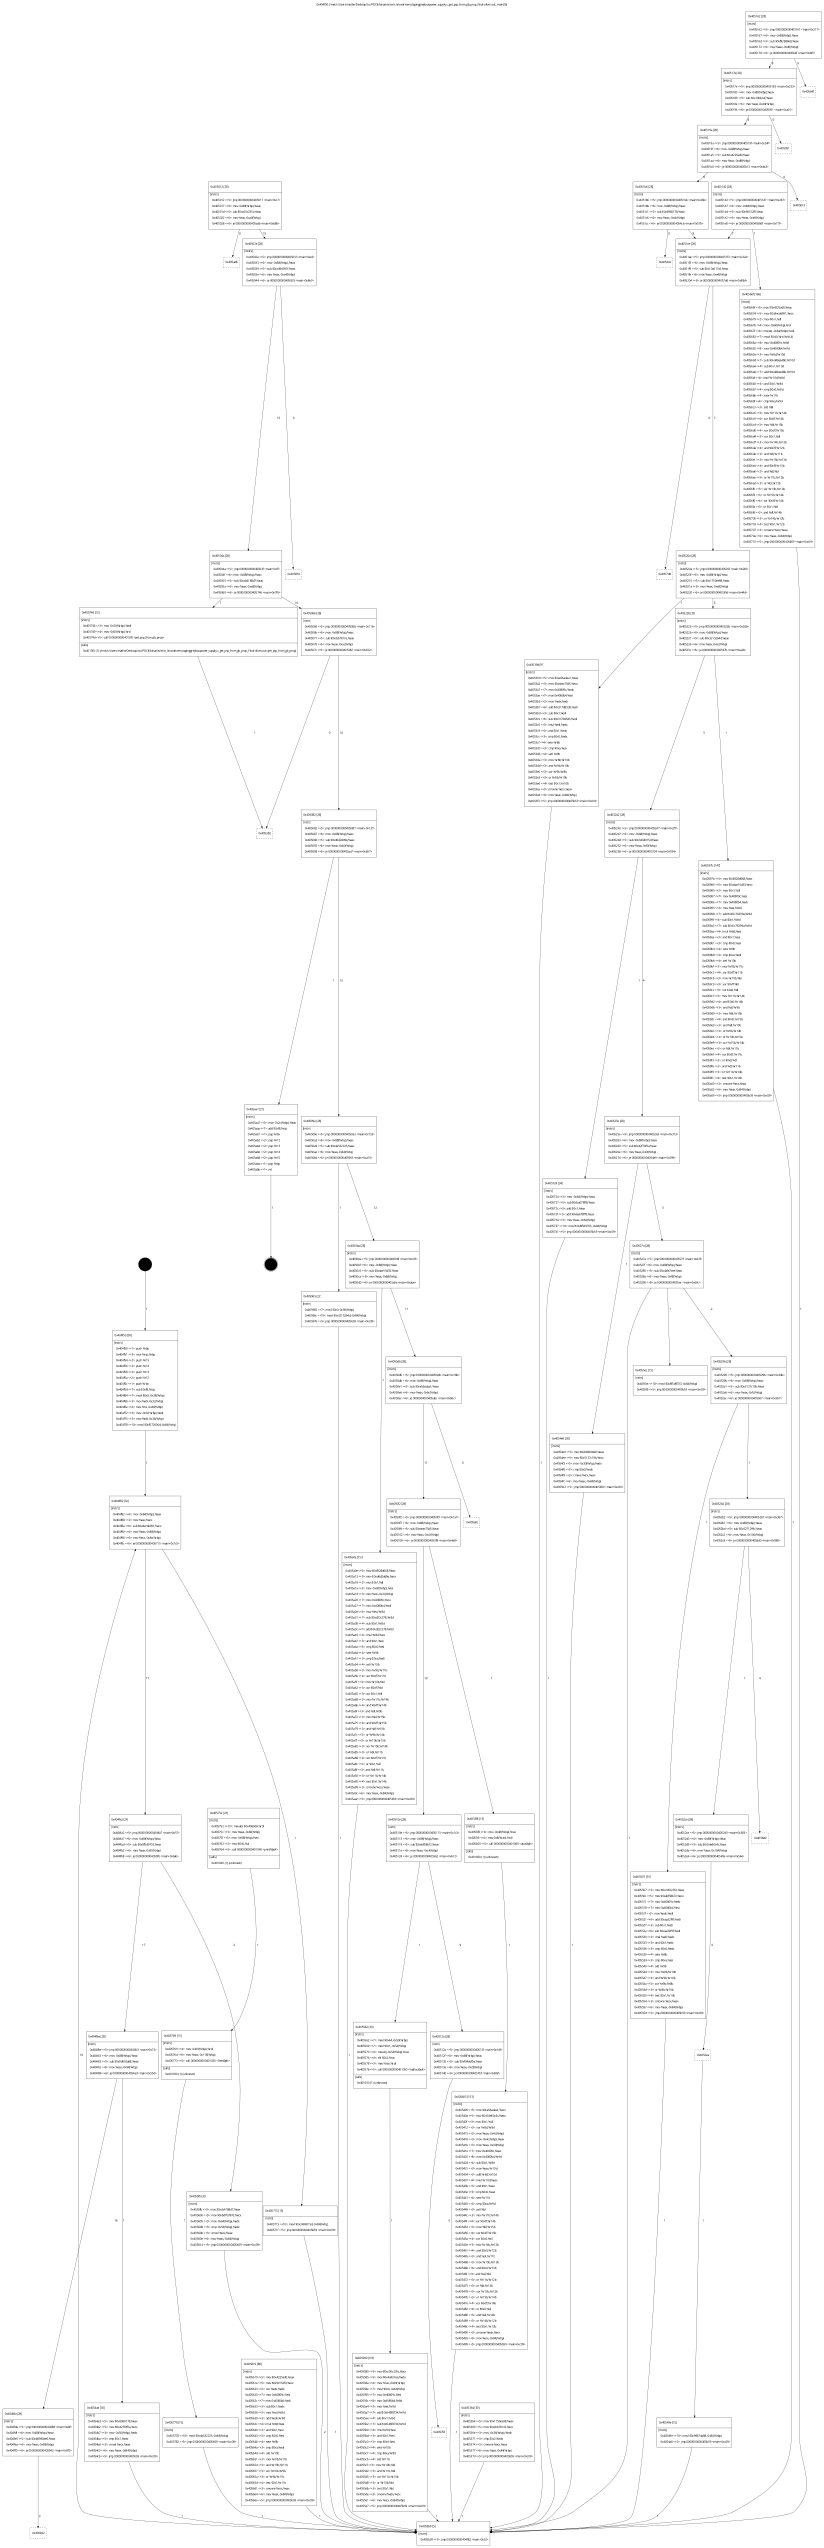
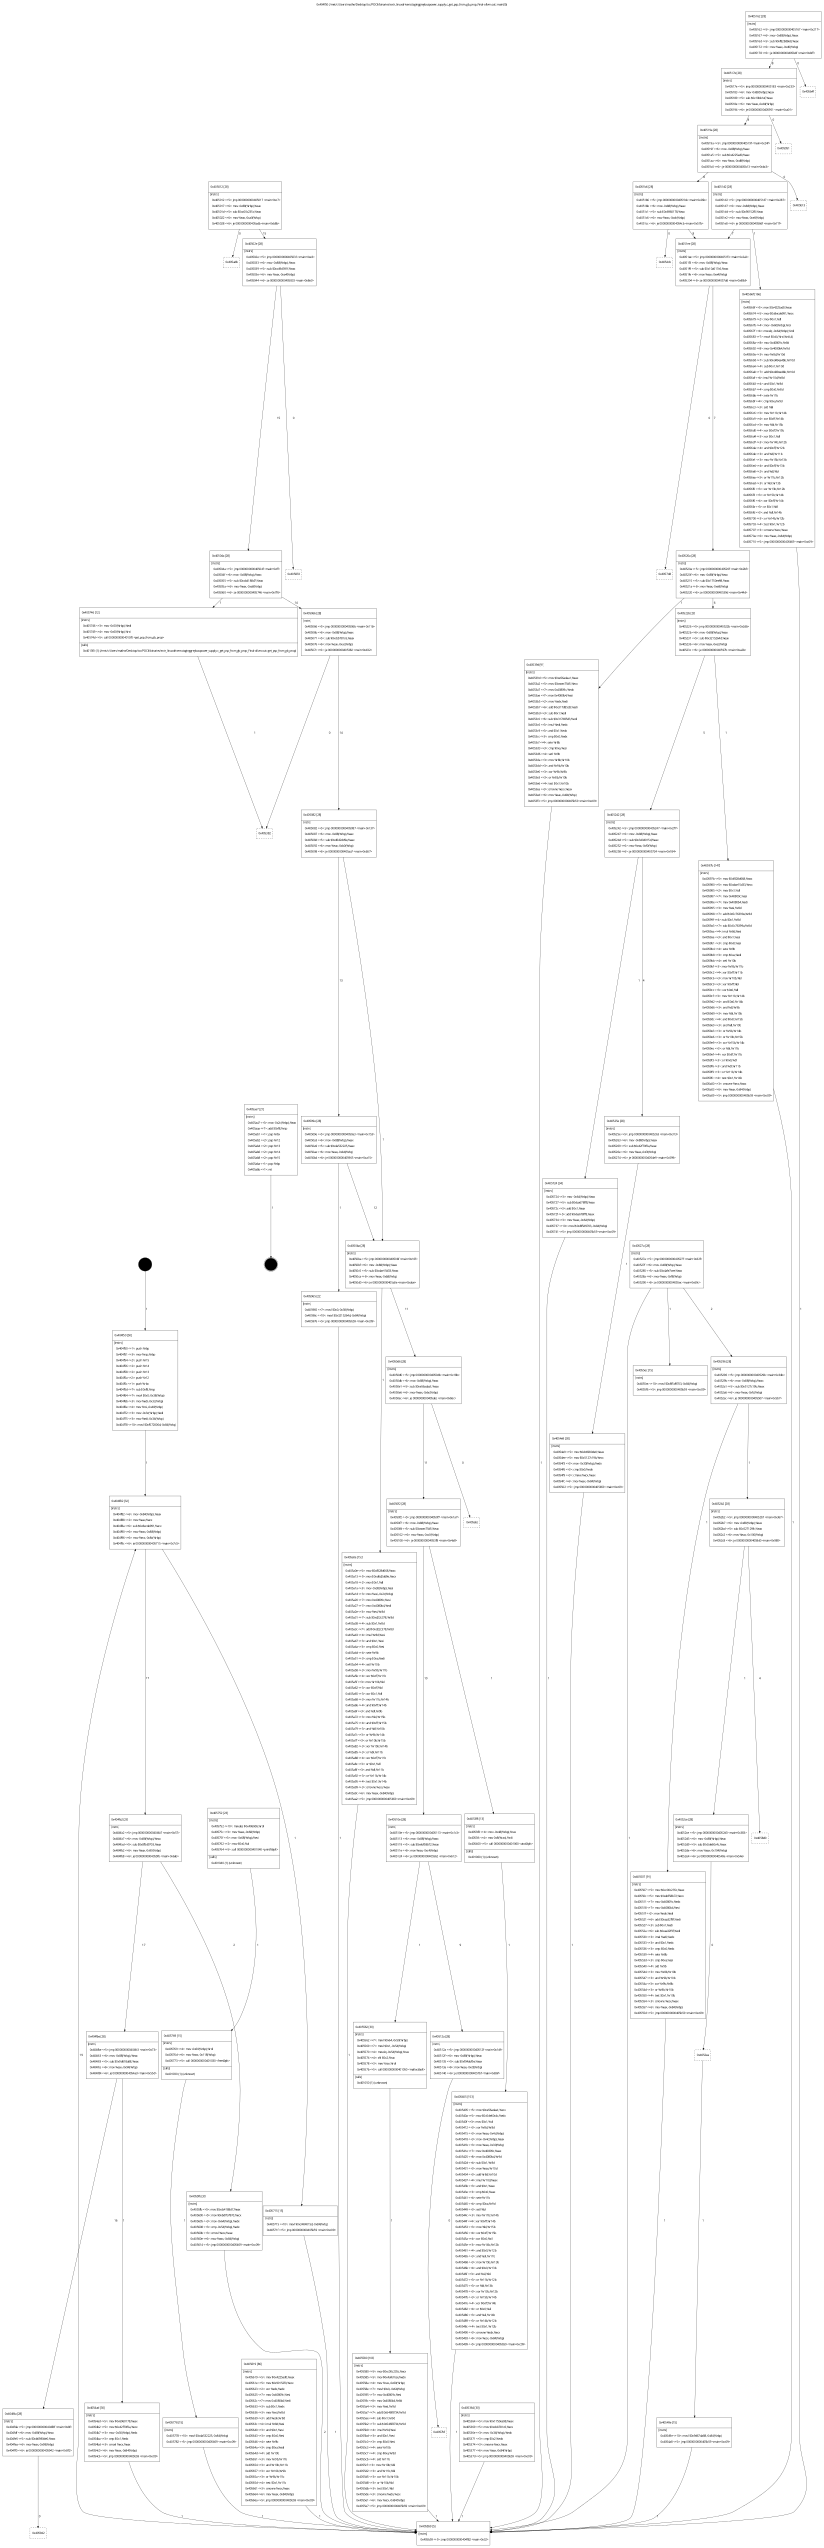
edge "0x405082 [28]" -> "0x405aa7 [21]": now "0x405082 [28]" -> "0x4050ba [28]"
edge "0x40525e [28]" -> "0x40527a [28]": removed, label "3"
